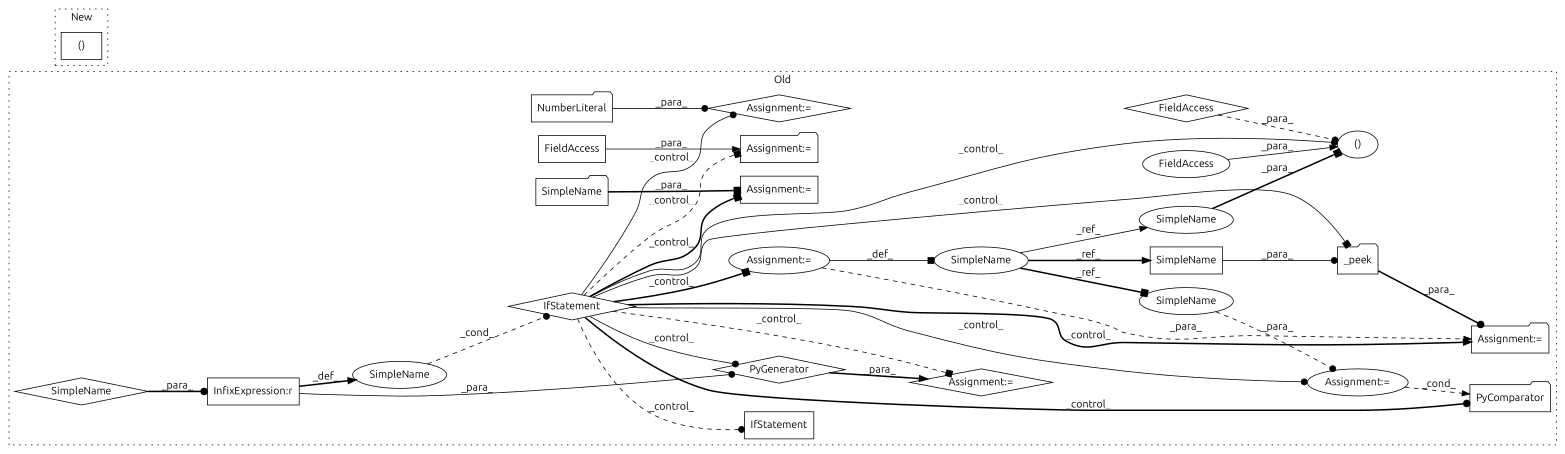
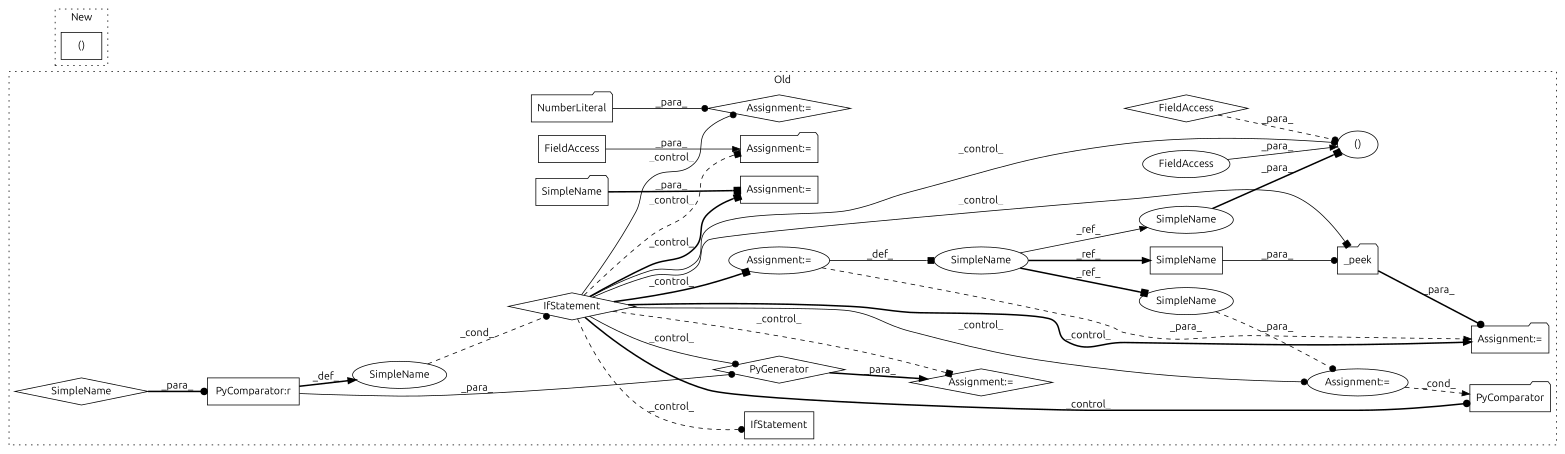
node "InfixExpression:r": label "InfixExpression:r" -> "PyComparator:r"
